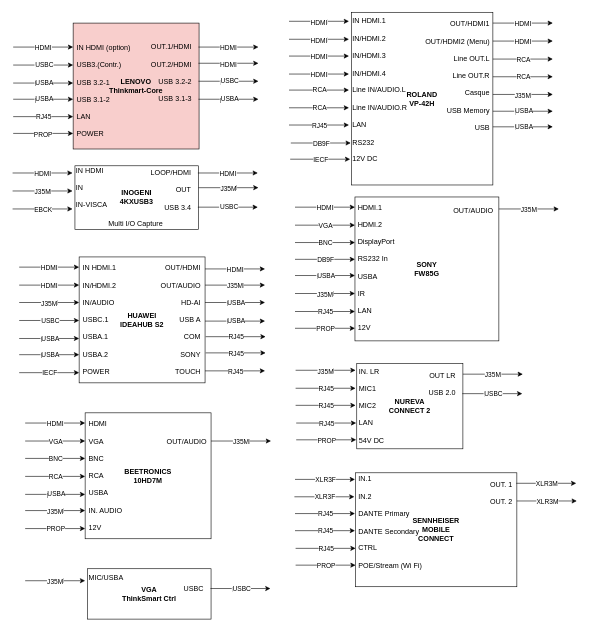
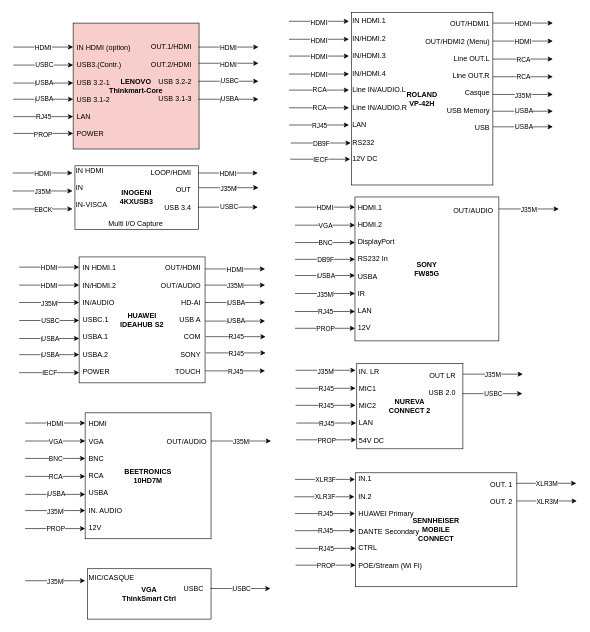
node "IN.1 IN.2 DANTE Primary DANTE Secondary CTRL POE/Stream (Wi Fi)": label "IN.1 IN.2 DANTE Primary DANTE Secondary CTRL POE/Stream (Wi Fi)" -> "IN.1 IN.2 HUAWEI Primary DANTE Secondary CTRL POE/Stream (Wi Fi)"
node "MIC/USBA": label "MIC/USBA" -> "MIC/CASQUE"
